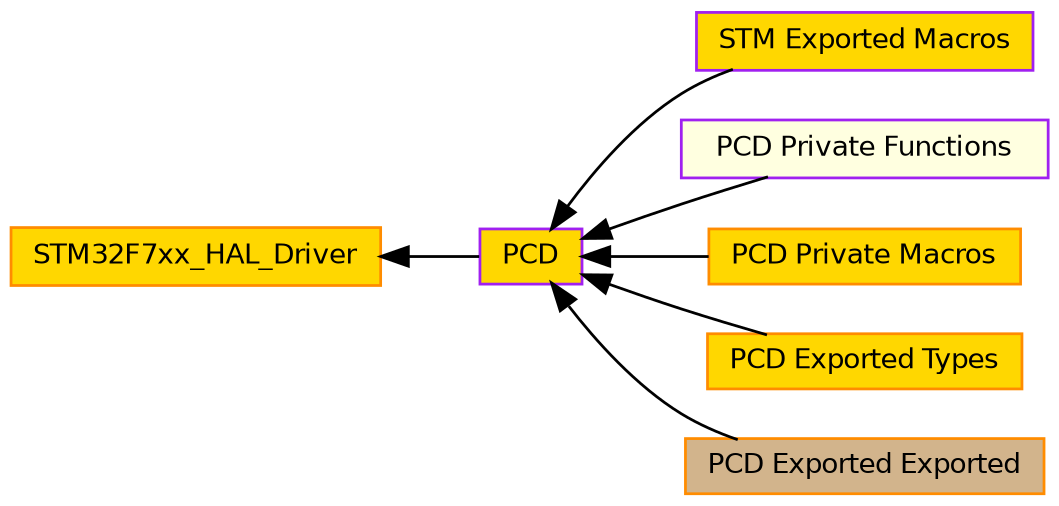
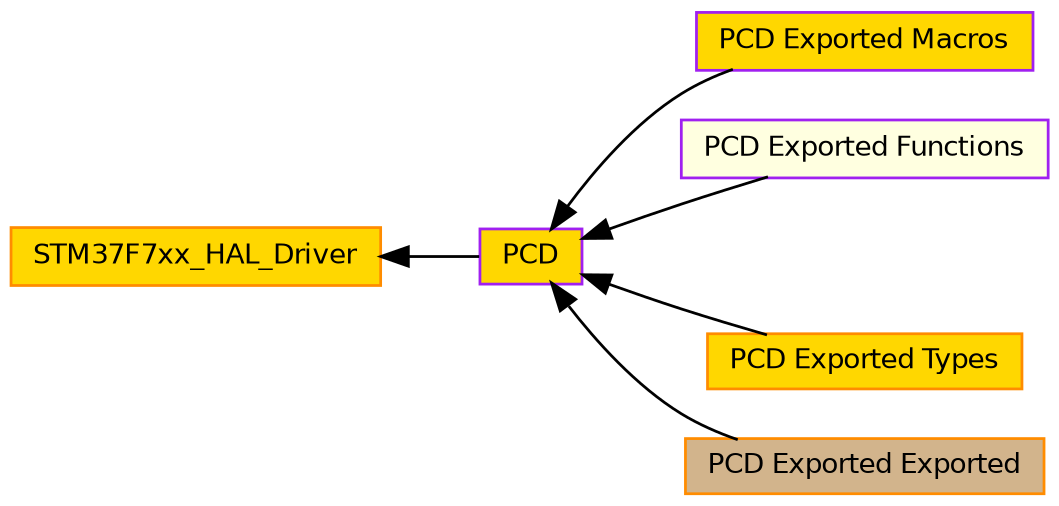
node "STM Exported Macros": label "STM Exported Macros" -> "PCD Exported Macros"
node "PCD Private Functions": label "PCD Private Functions" -> "PCD Exported Functions"
node "STM32F7xx_HAL_Driver": label "STM32F7xx_HAL_Driver" -> "STM37F7xx_HAL_Driver"
node "PCD Private Macros": removed
